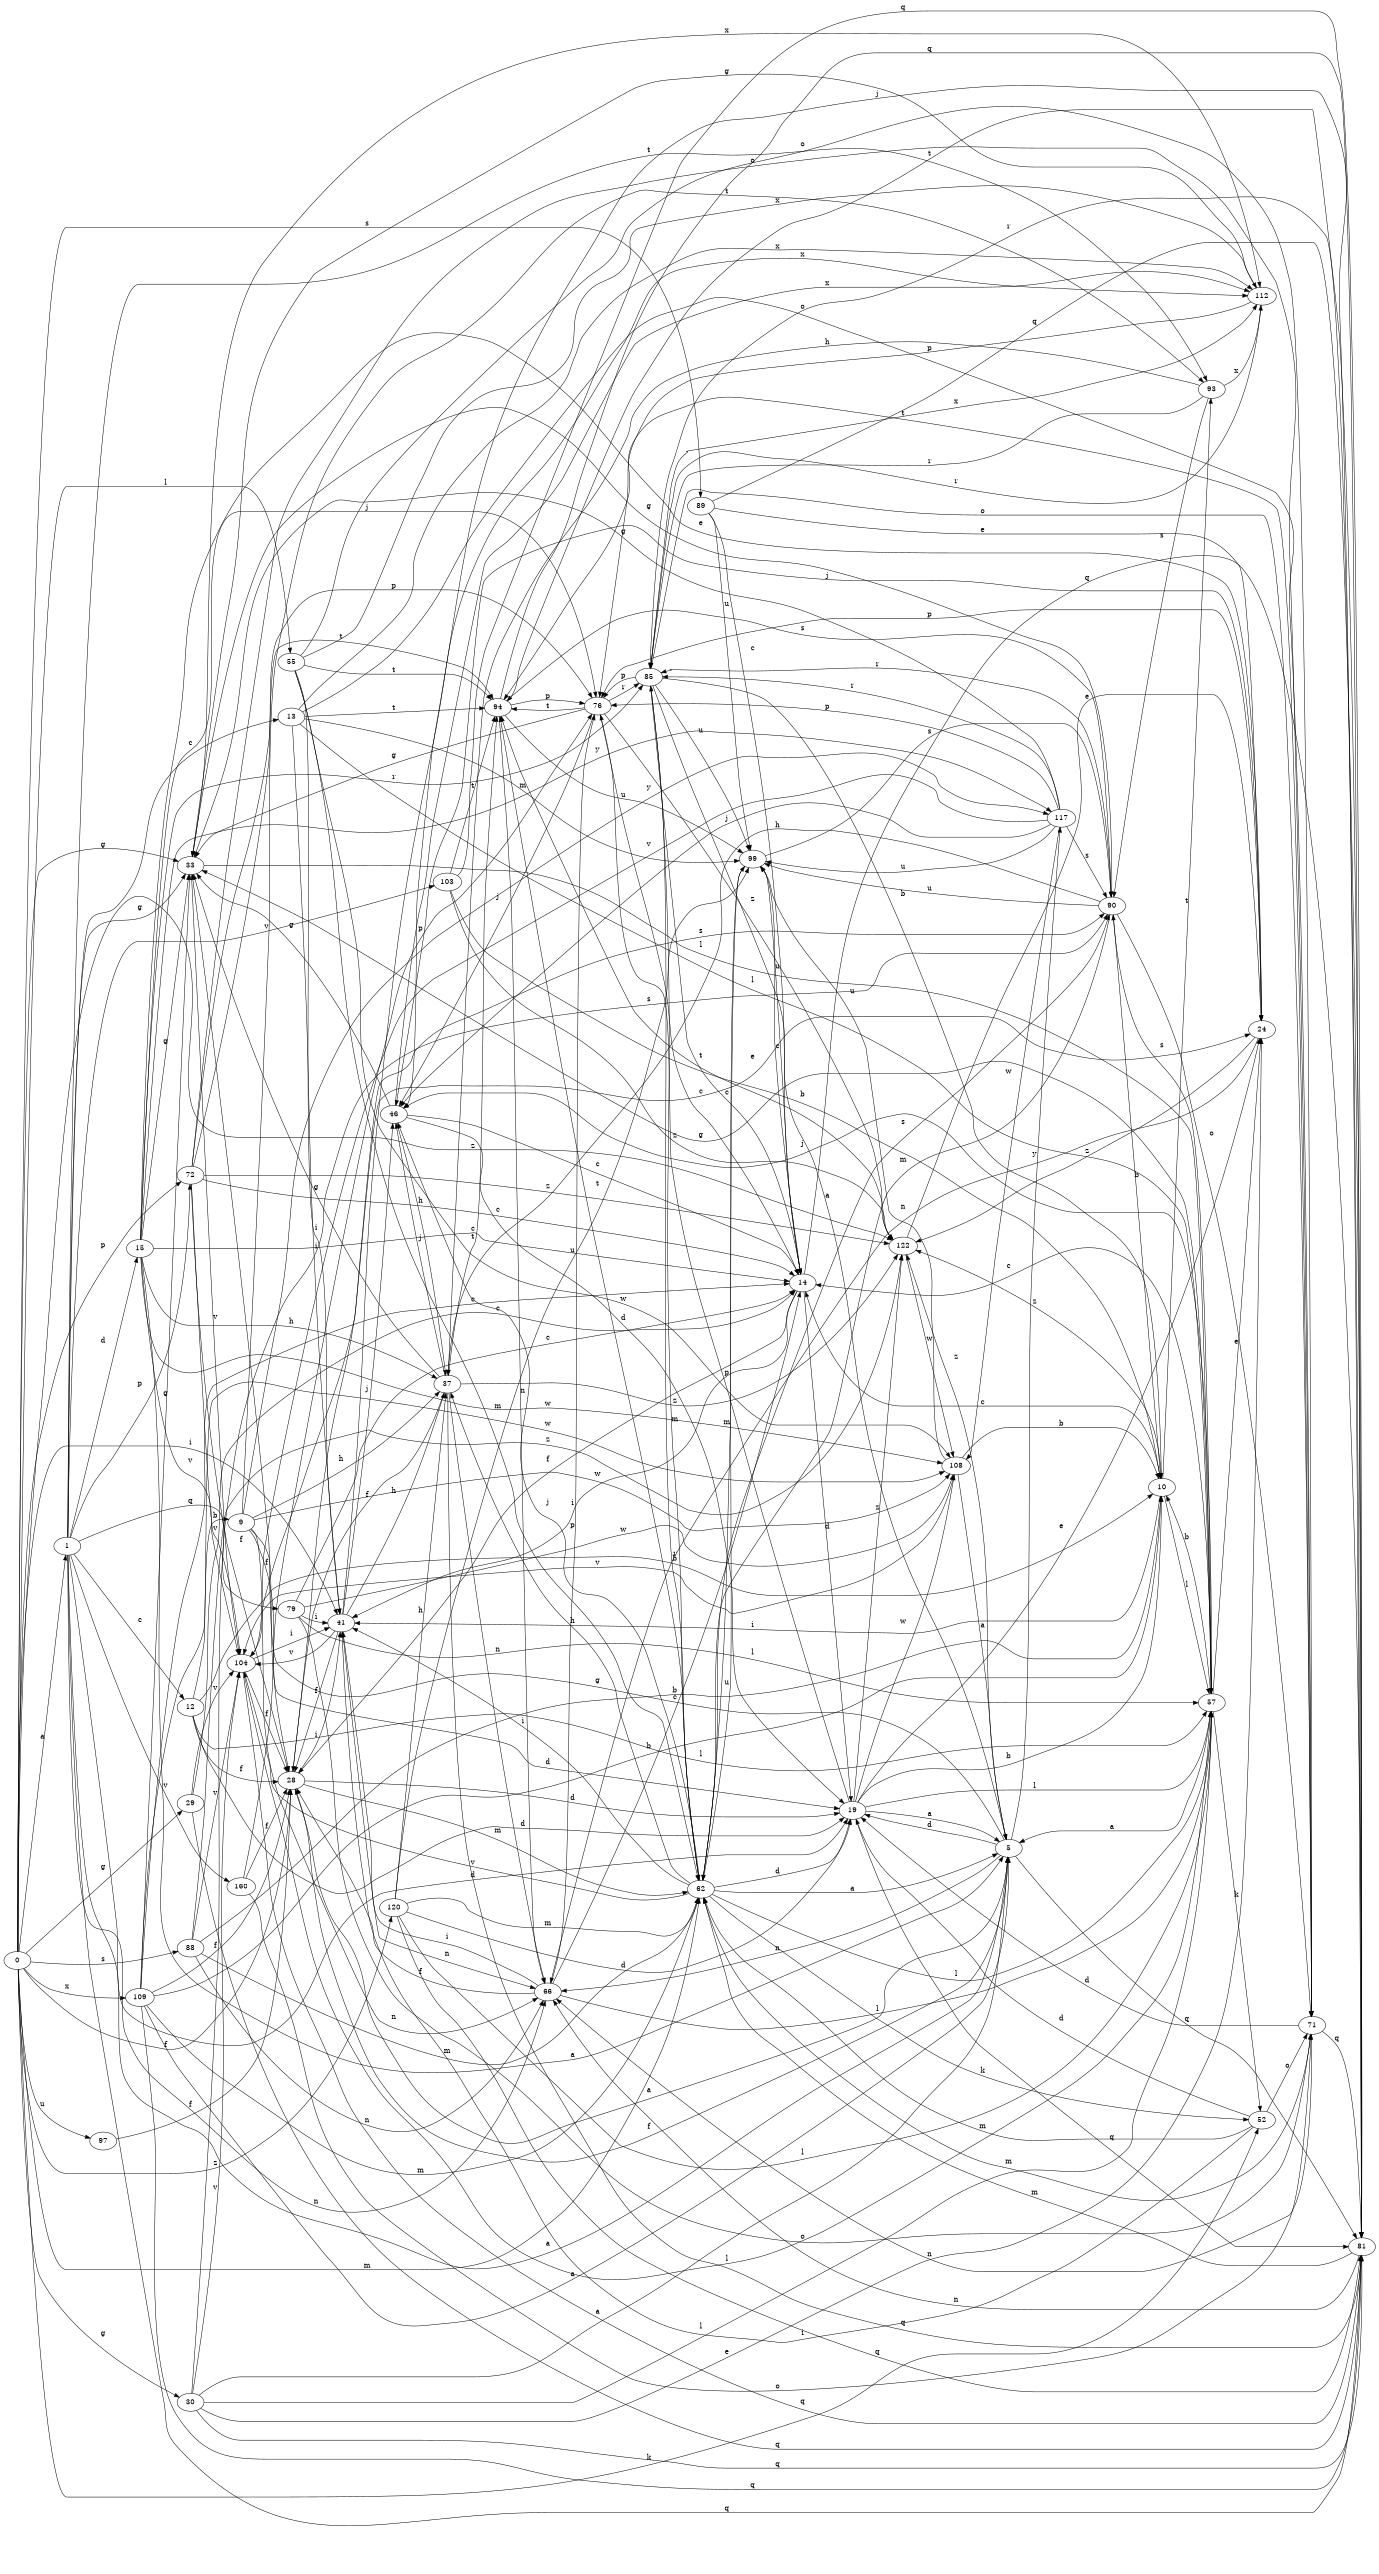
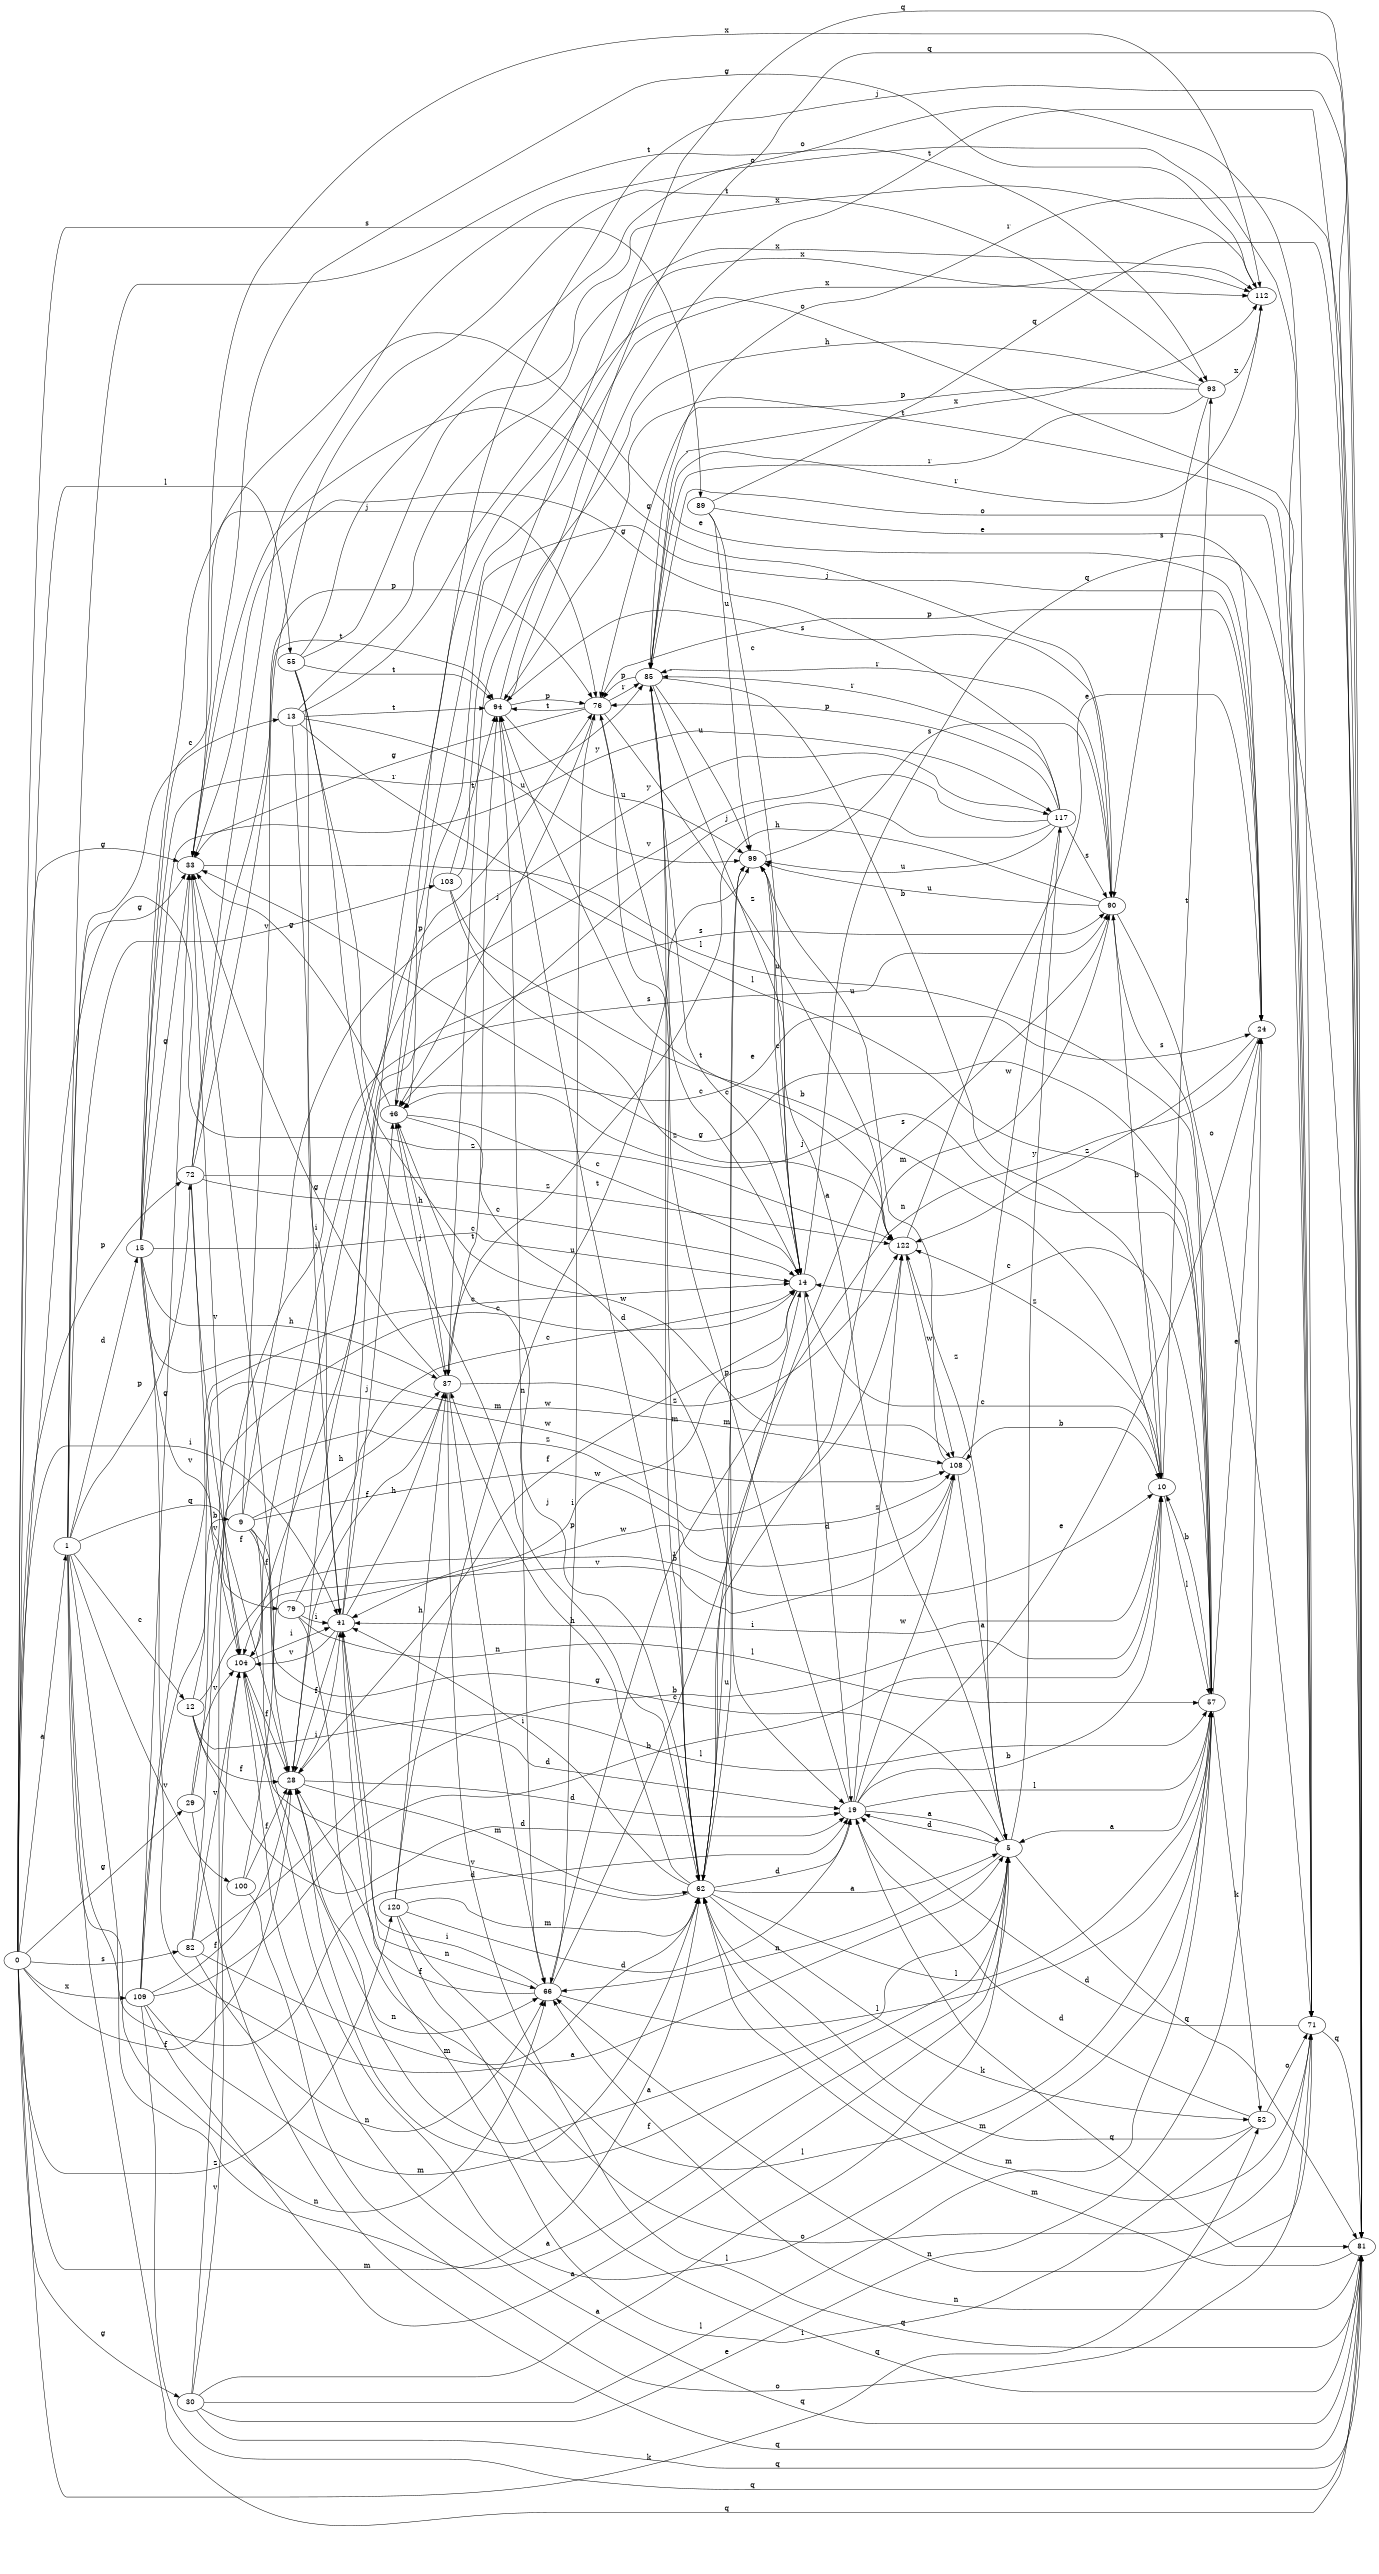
edge "112" -> "76": now "93" -> "76"
edge "13" -> "99": label "m" -> "u"
node "160": label "160" -> "100"
node "88": label "88" -> "82"
node "97": removed
